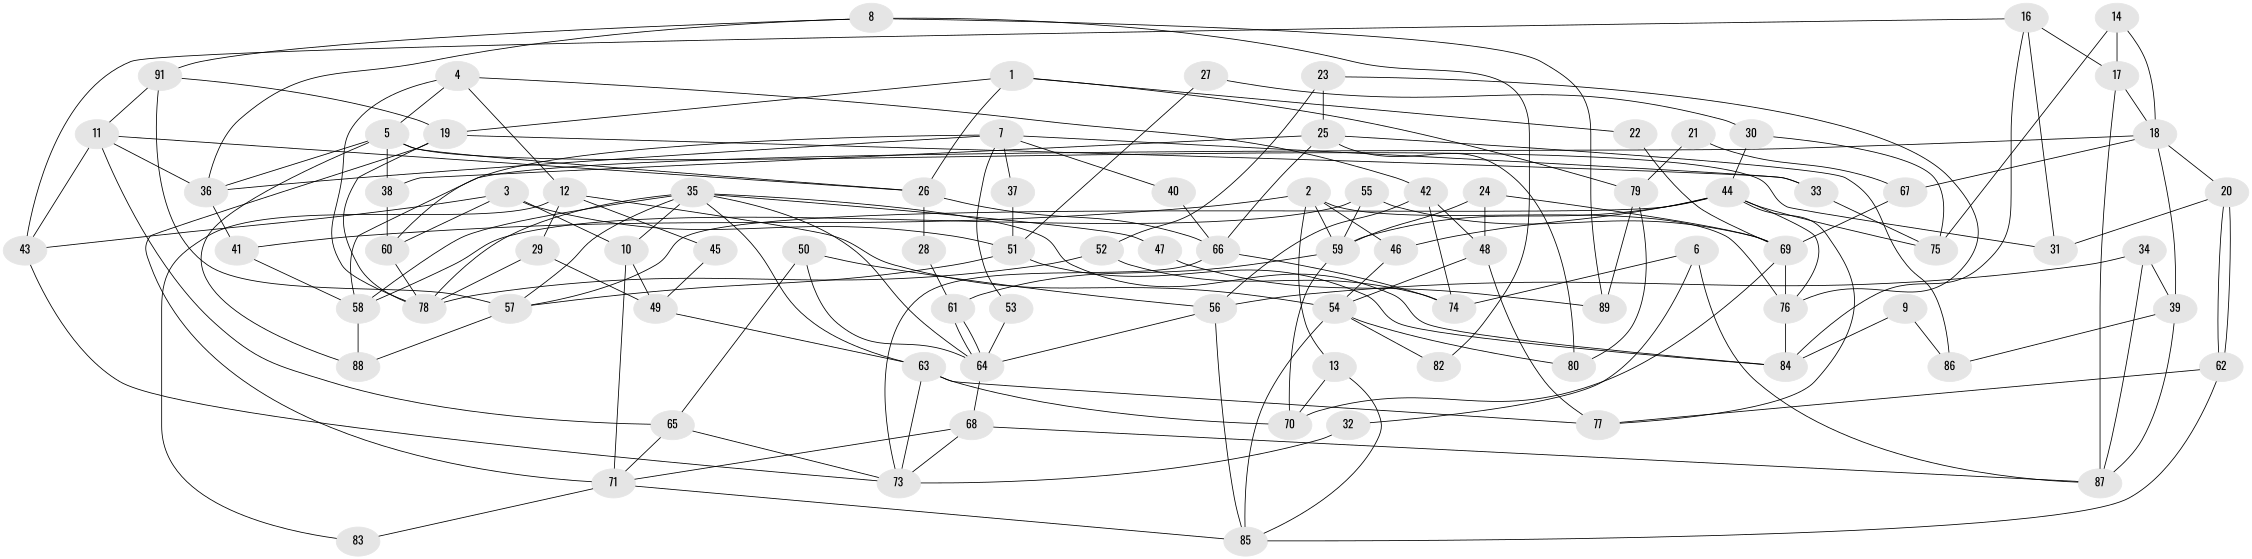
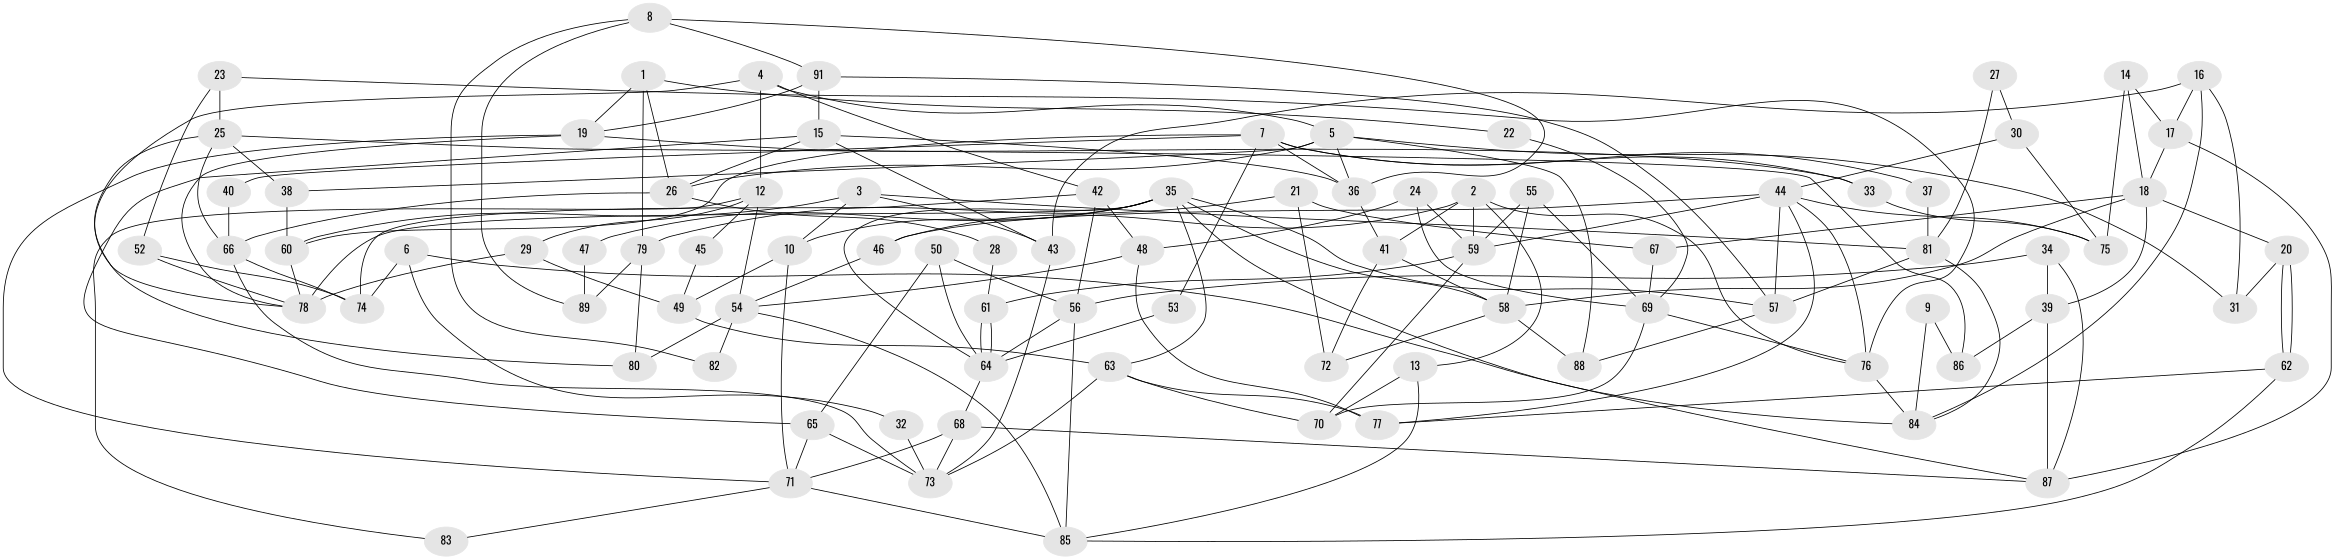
node "11": label "11" -> "15"
node "51": label "51" -> "81"
node "72": added
